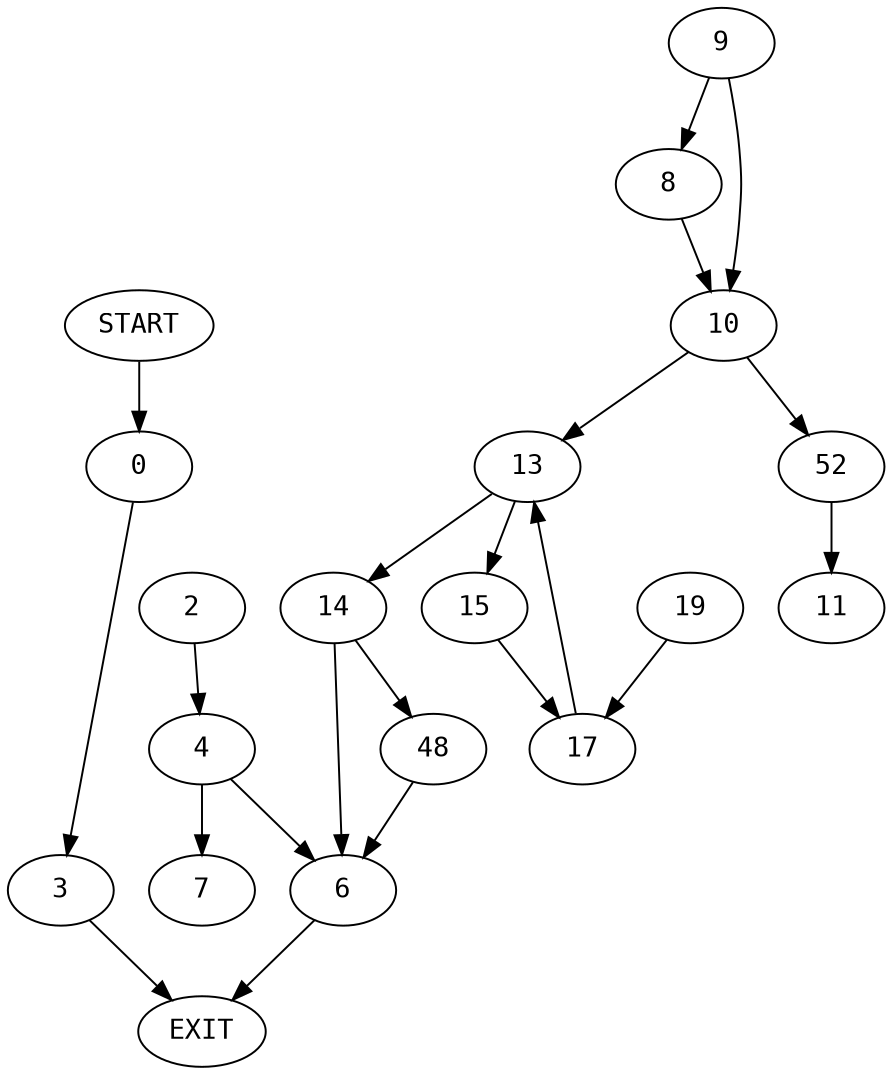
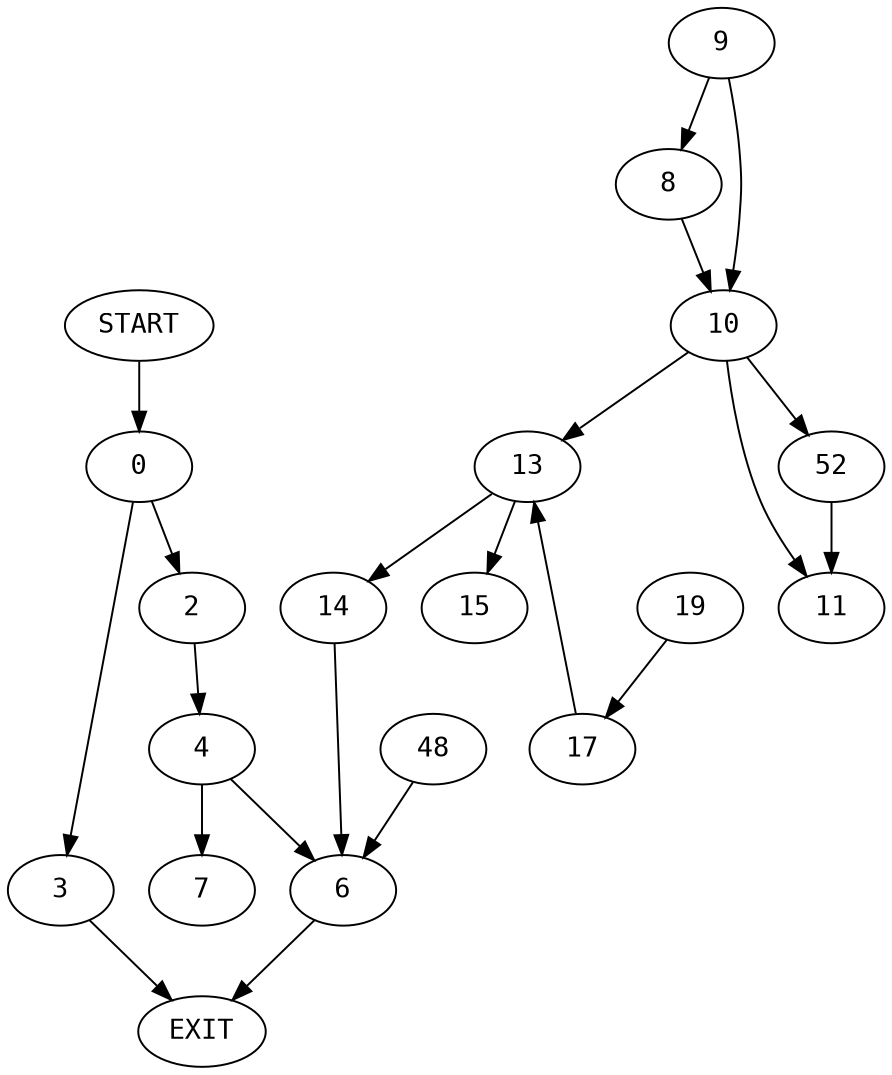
edge "10" -> "11": added
edge "0" -> "2": added
edge "14" -> "48": removed
edge "15" -> "17": removed
